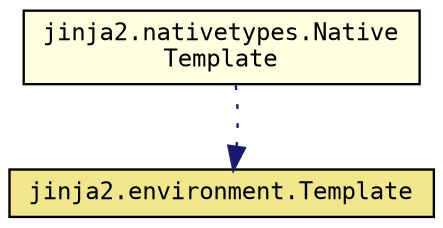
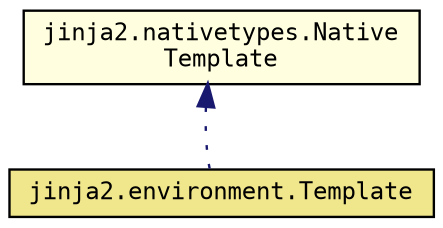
edge "jinja2.nativetypes.Native Template" -> "jinja2.environment.Template": reversed
